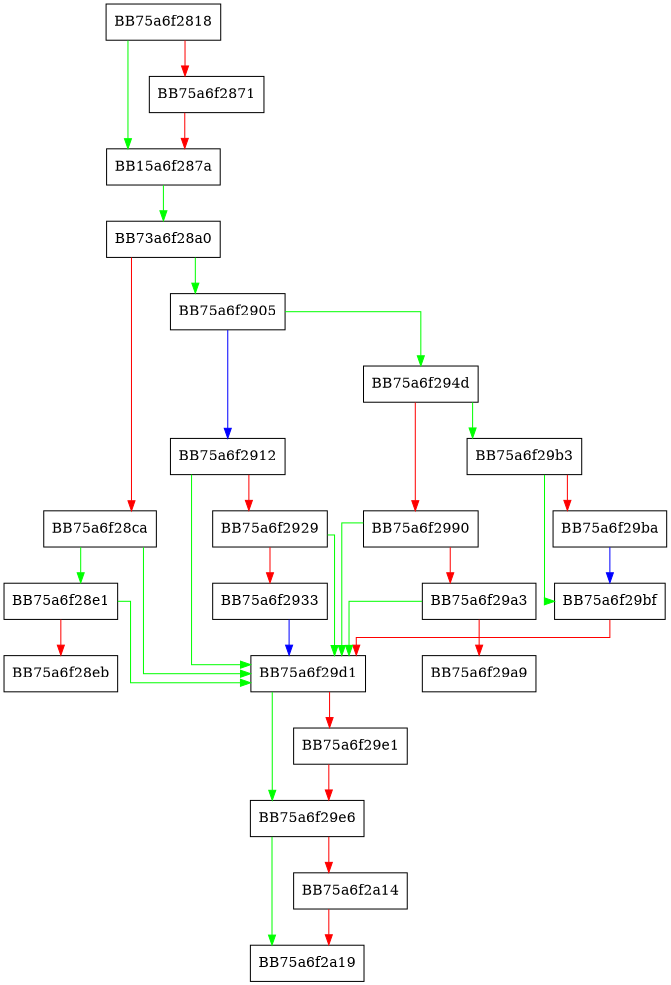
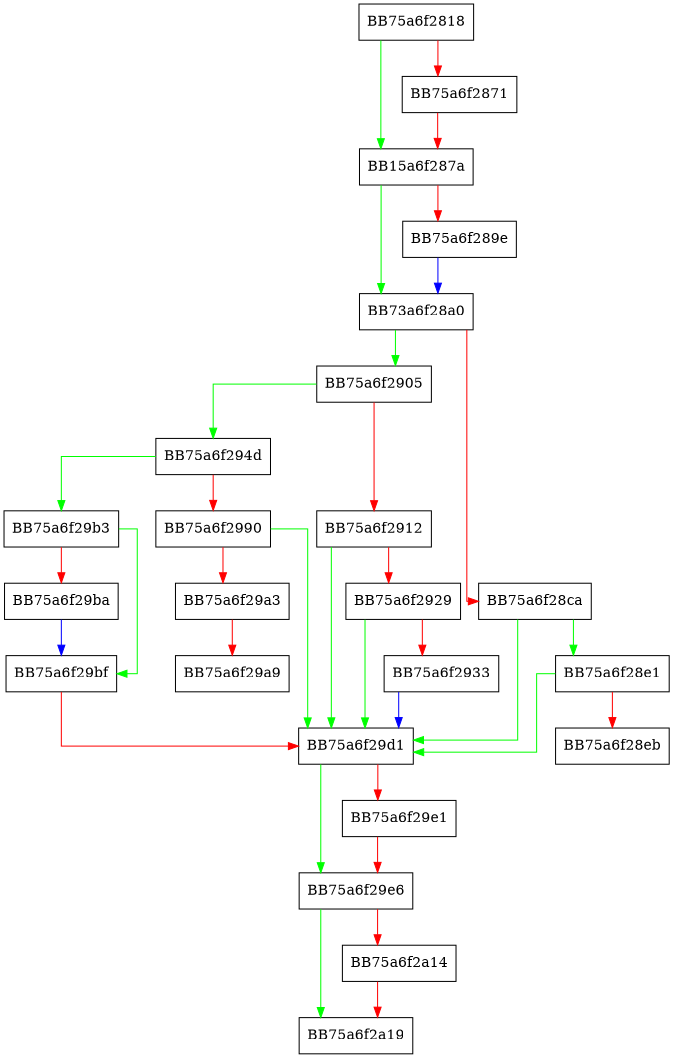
node "BB75a6f289e": added
edge "BB75a6f2905" -> "BB75a6f2912": color blue -> red
edge "BB75a6f29a3" -> "BB75a6f29d1": removed
